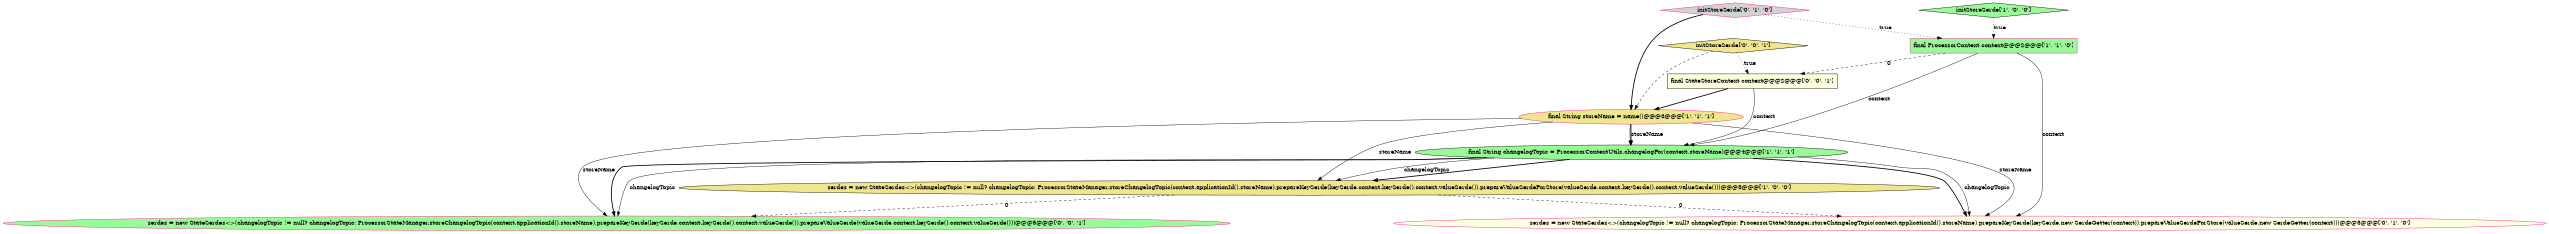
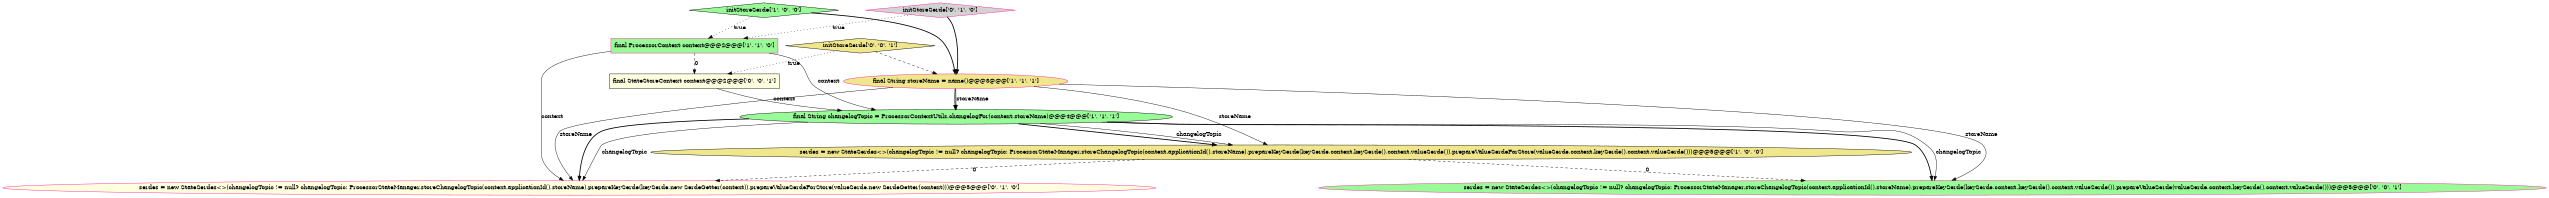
edge "final StateStoreContext context@@@2@@@['0', '0', '1']" -> "final String storeName = name()@@@3@@@['1', '1', '1']": now "initStoreSerde['1', '0', '0']" -> "final String storeName = name()@@@3@@@['1', '1', '1']"
